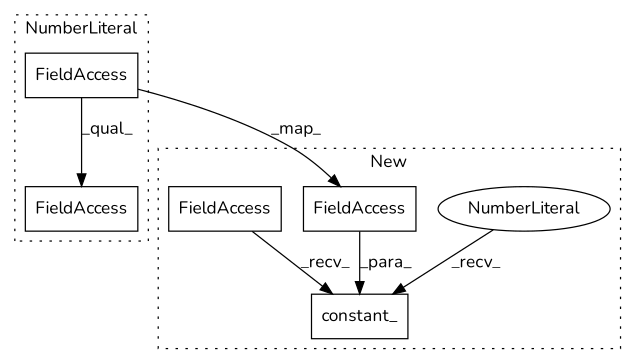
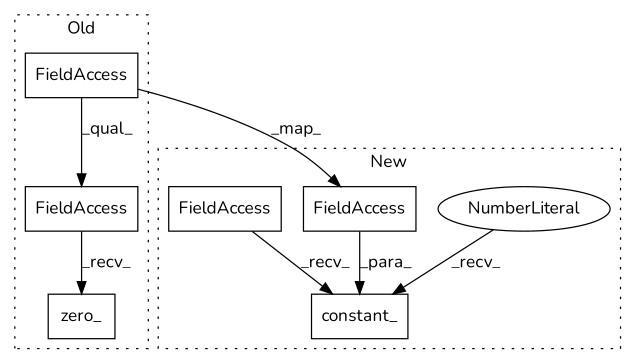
cluster "NumberLiteral": label "NumberLiteral" -> "Old"
node "zero_": added
